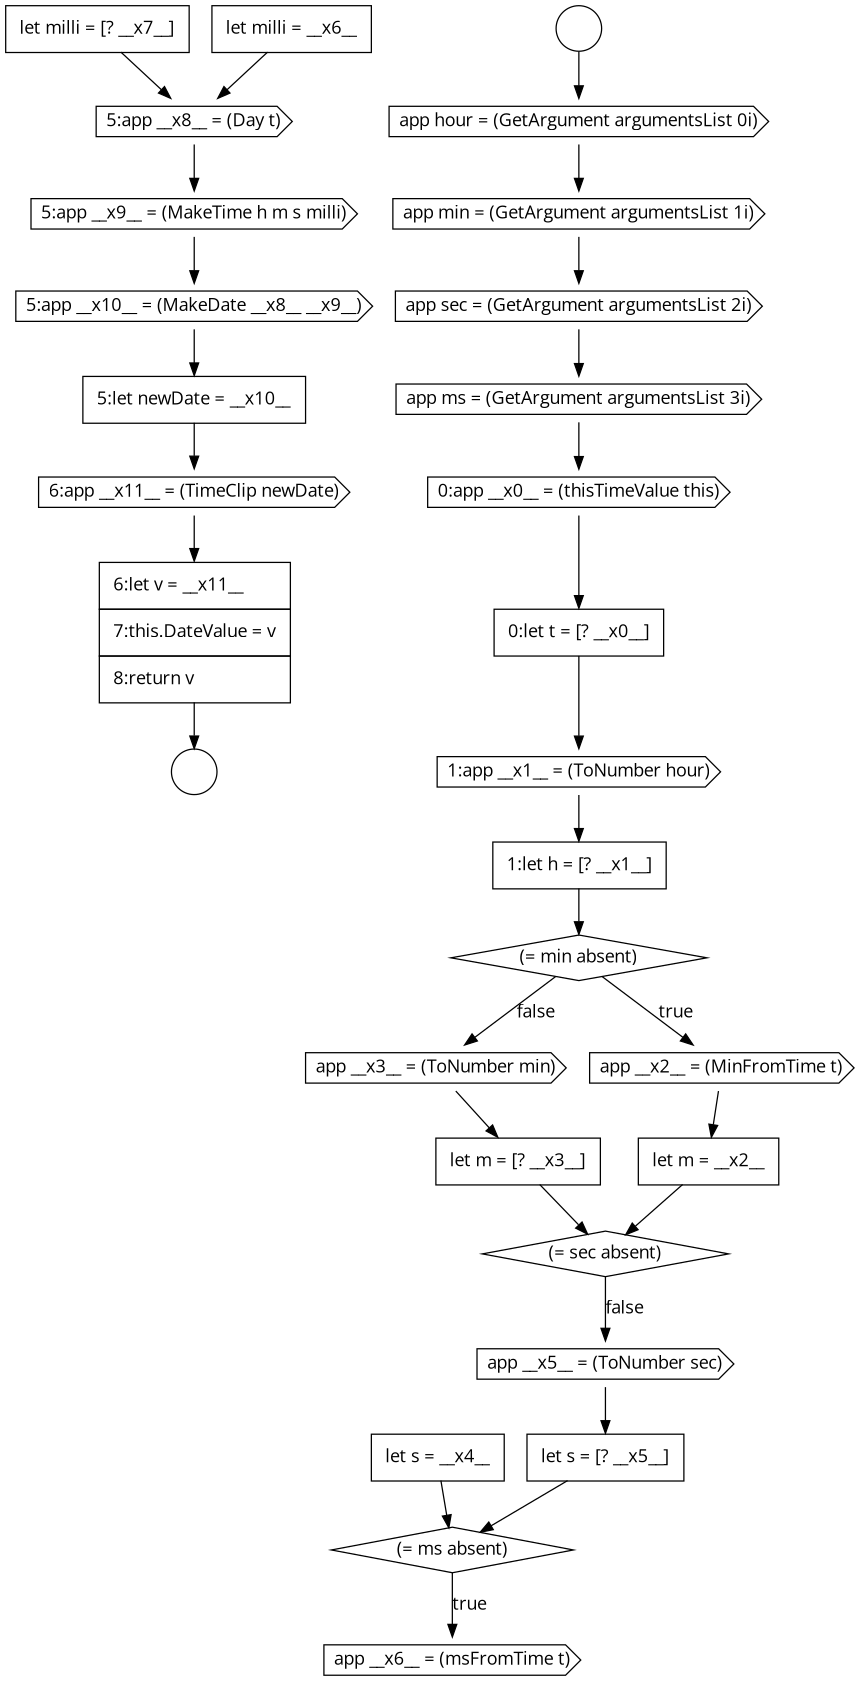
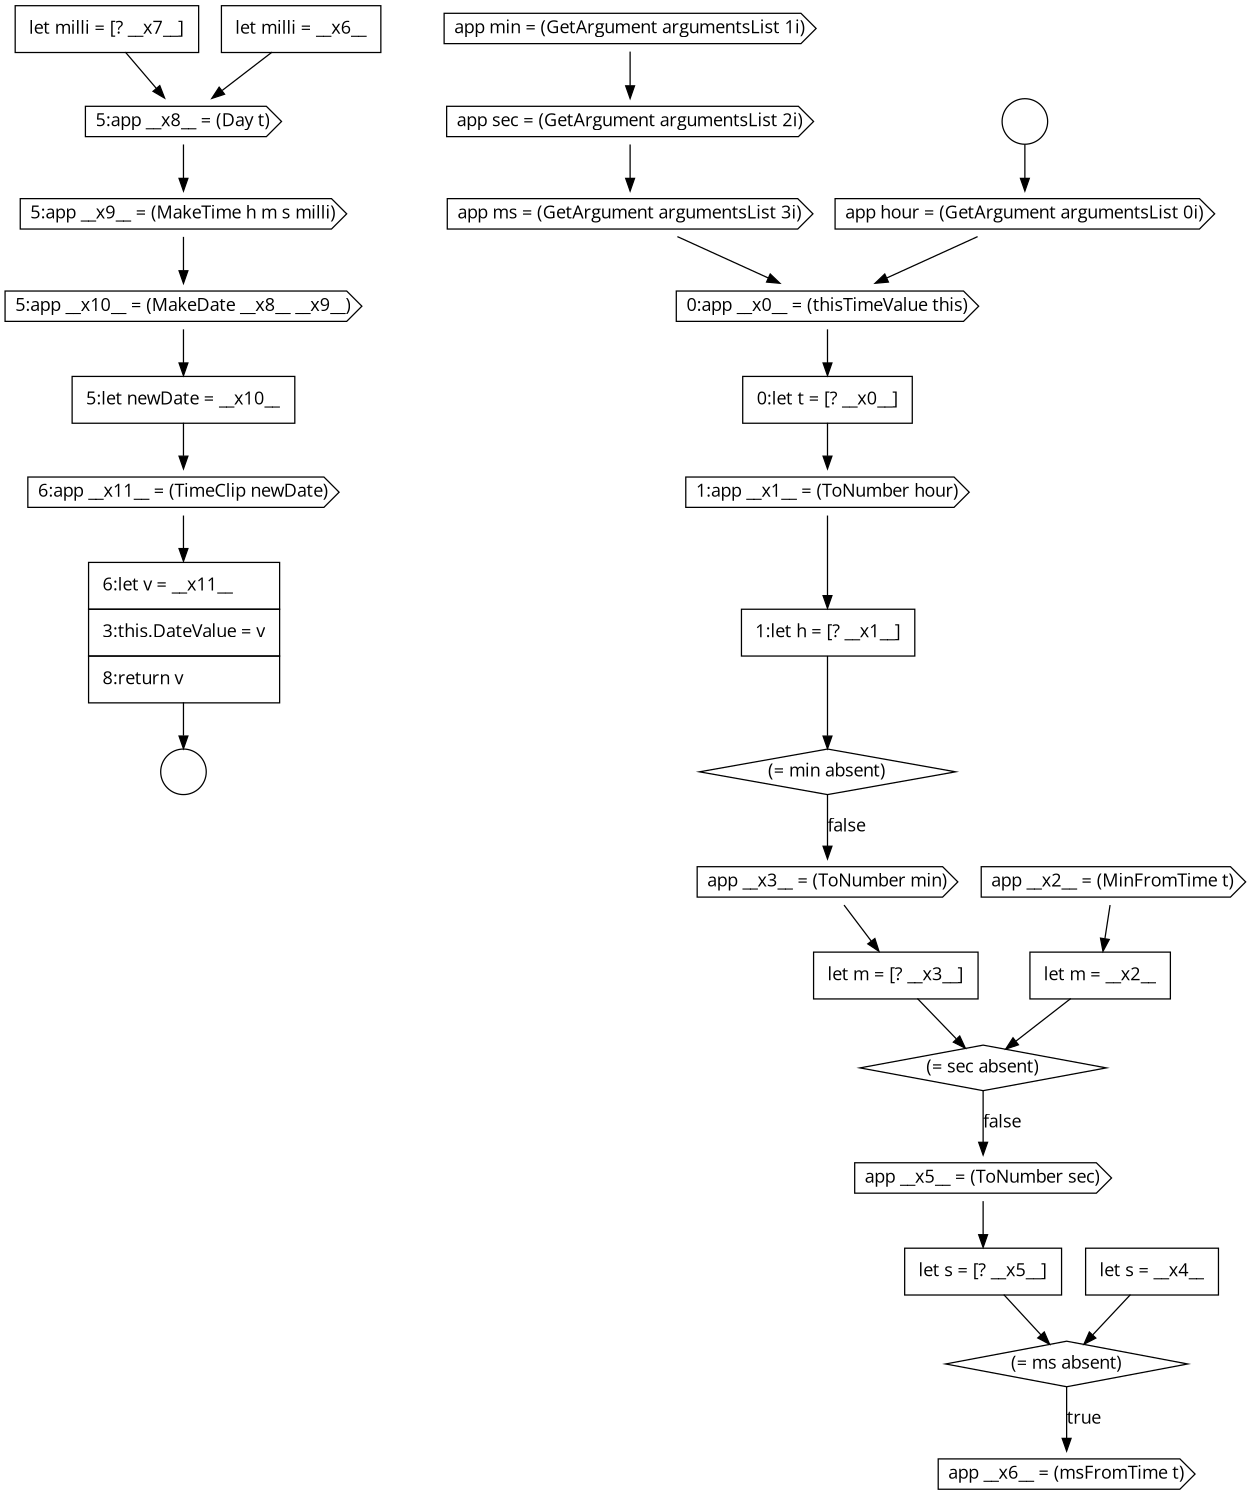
edge "app hour = (GetArgument argumentsList 0i)" -> "app min = (GetArgument argumentsList 1i)": now "app hour = (GetArgument argumentsList 0i)" -> "0:app __x0__ = (thisTimeValue this)"
node "6:let v = __x11__": text "7:this.DateValue = v" -> "3:this.DateValue = v"
edge "(= min absent)" -> "app __x2__ = (MinFromTime t)": removed, label "true"
